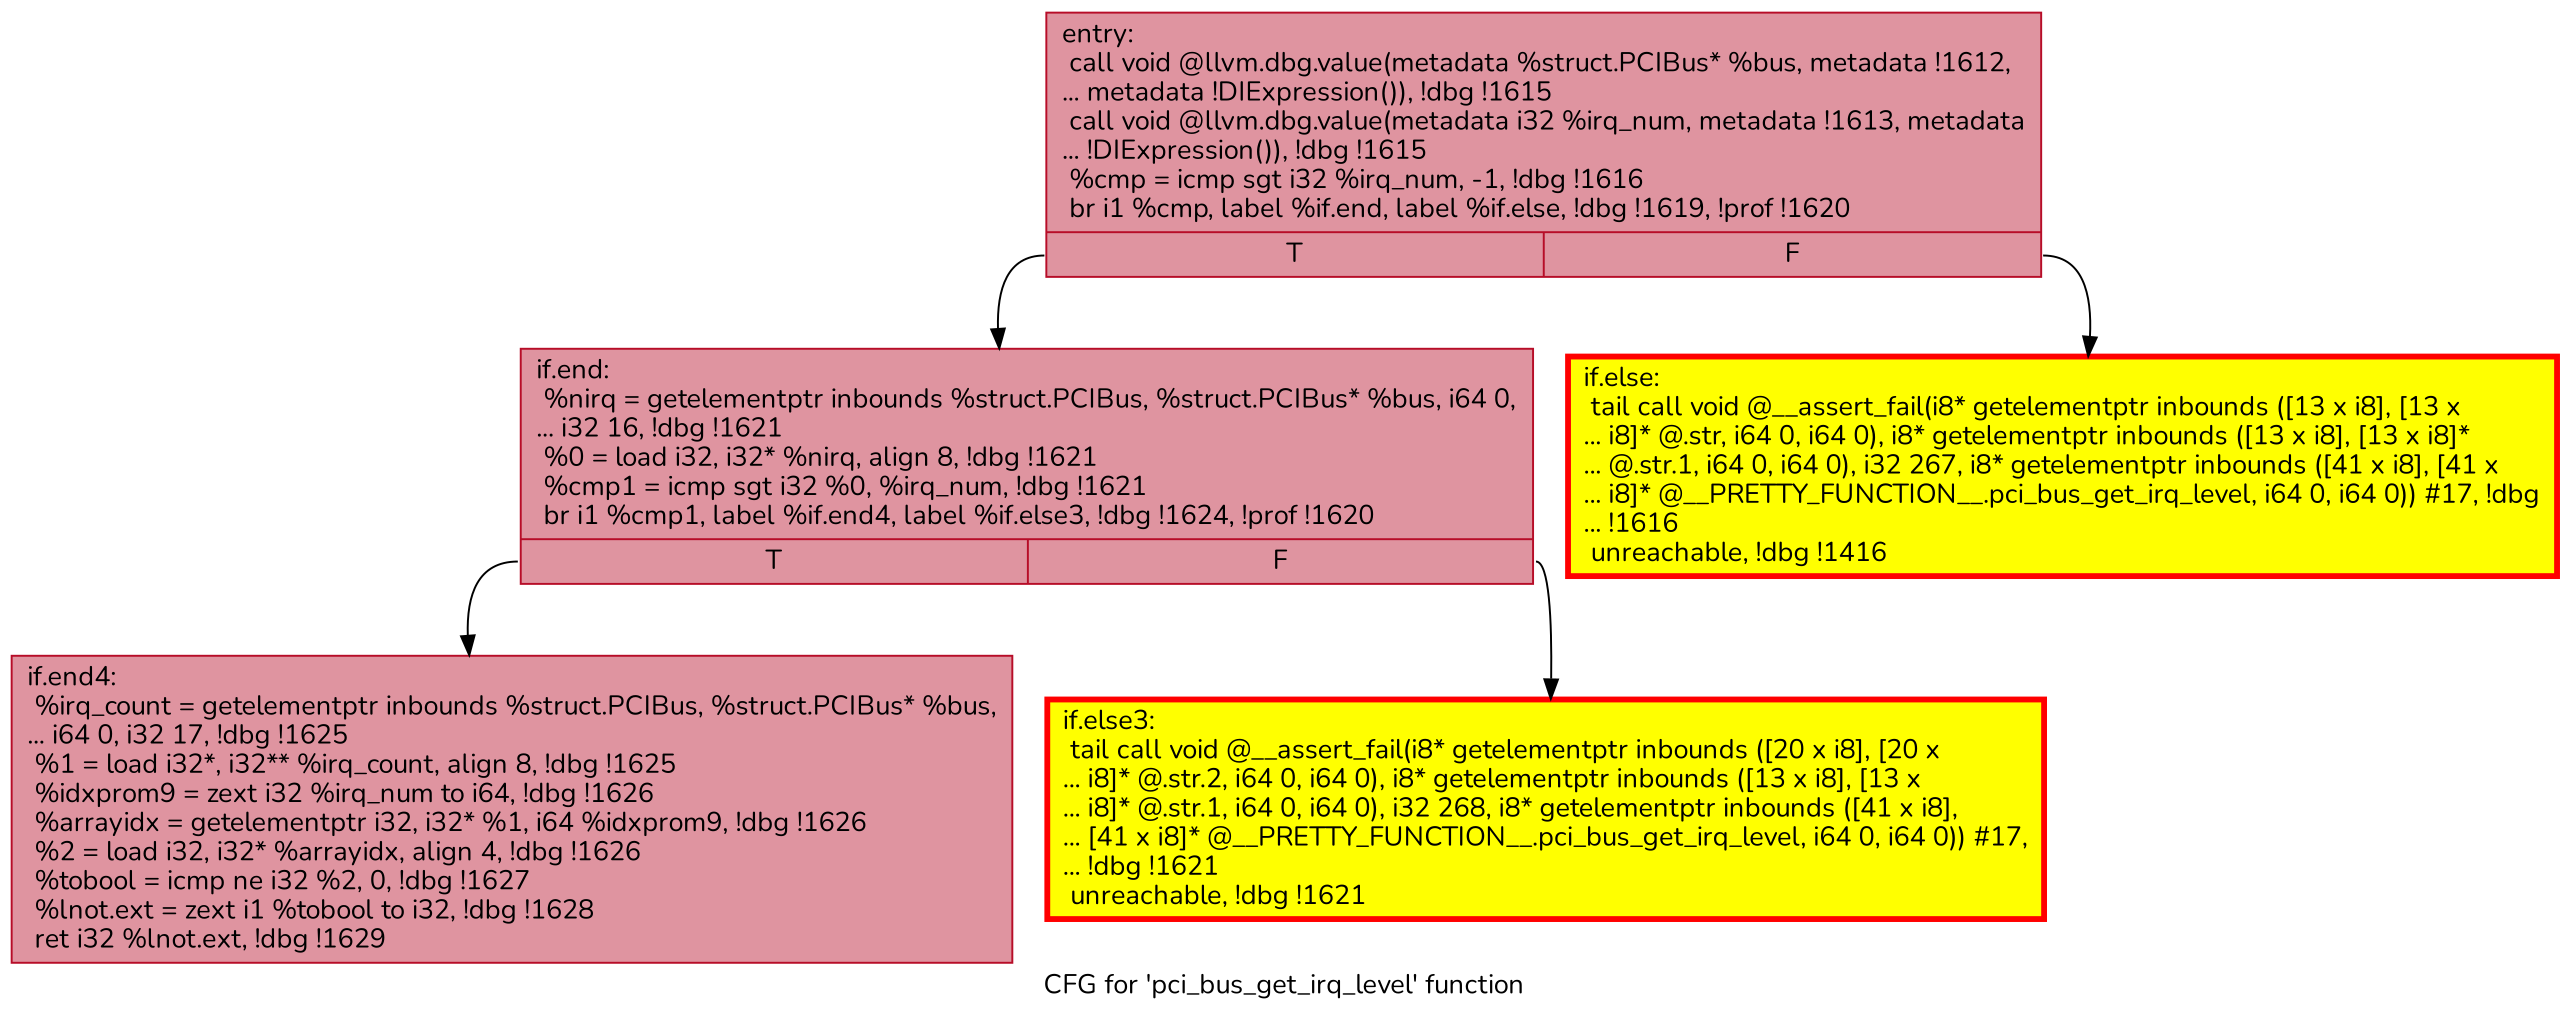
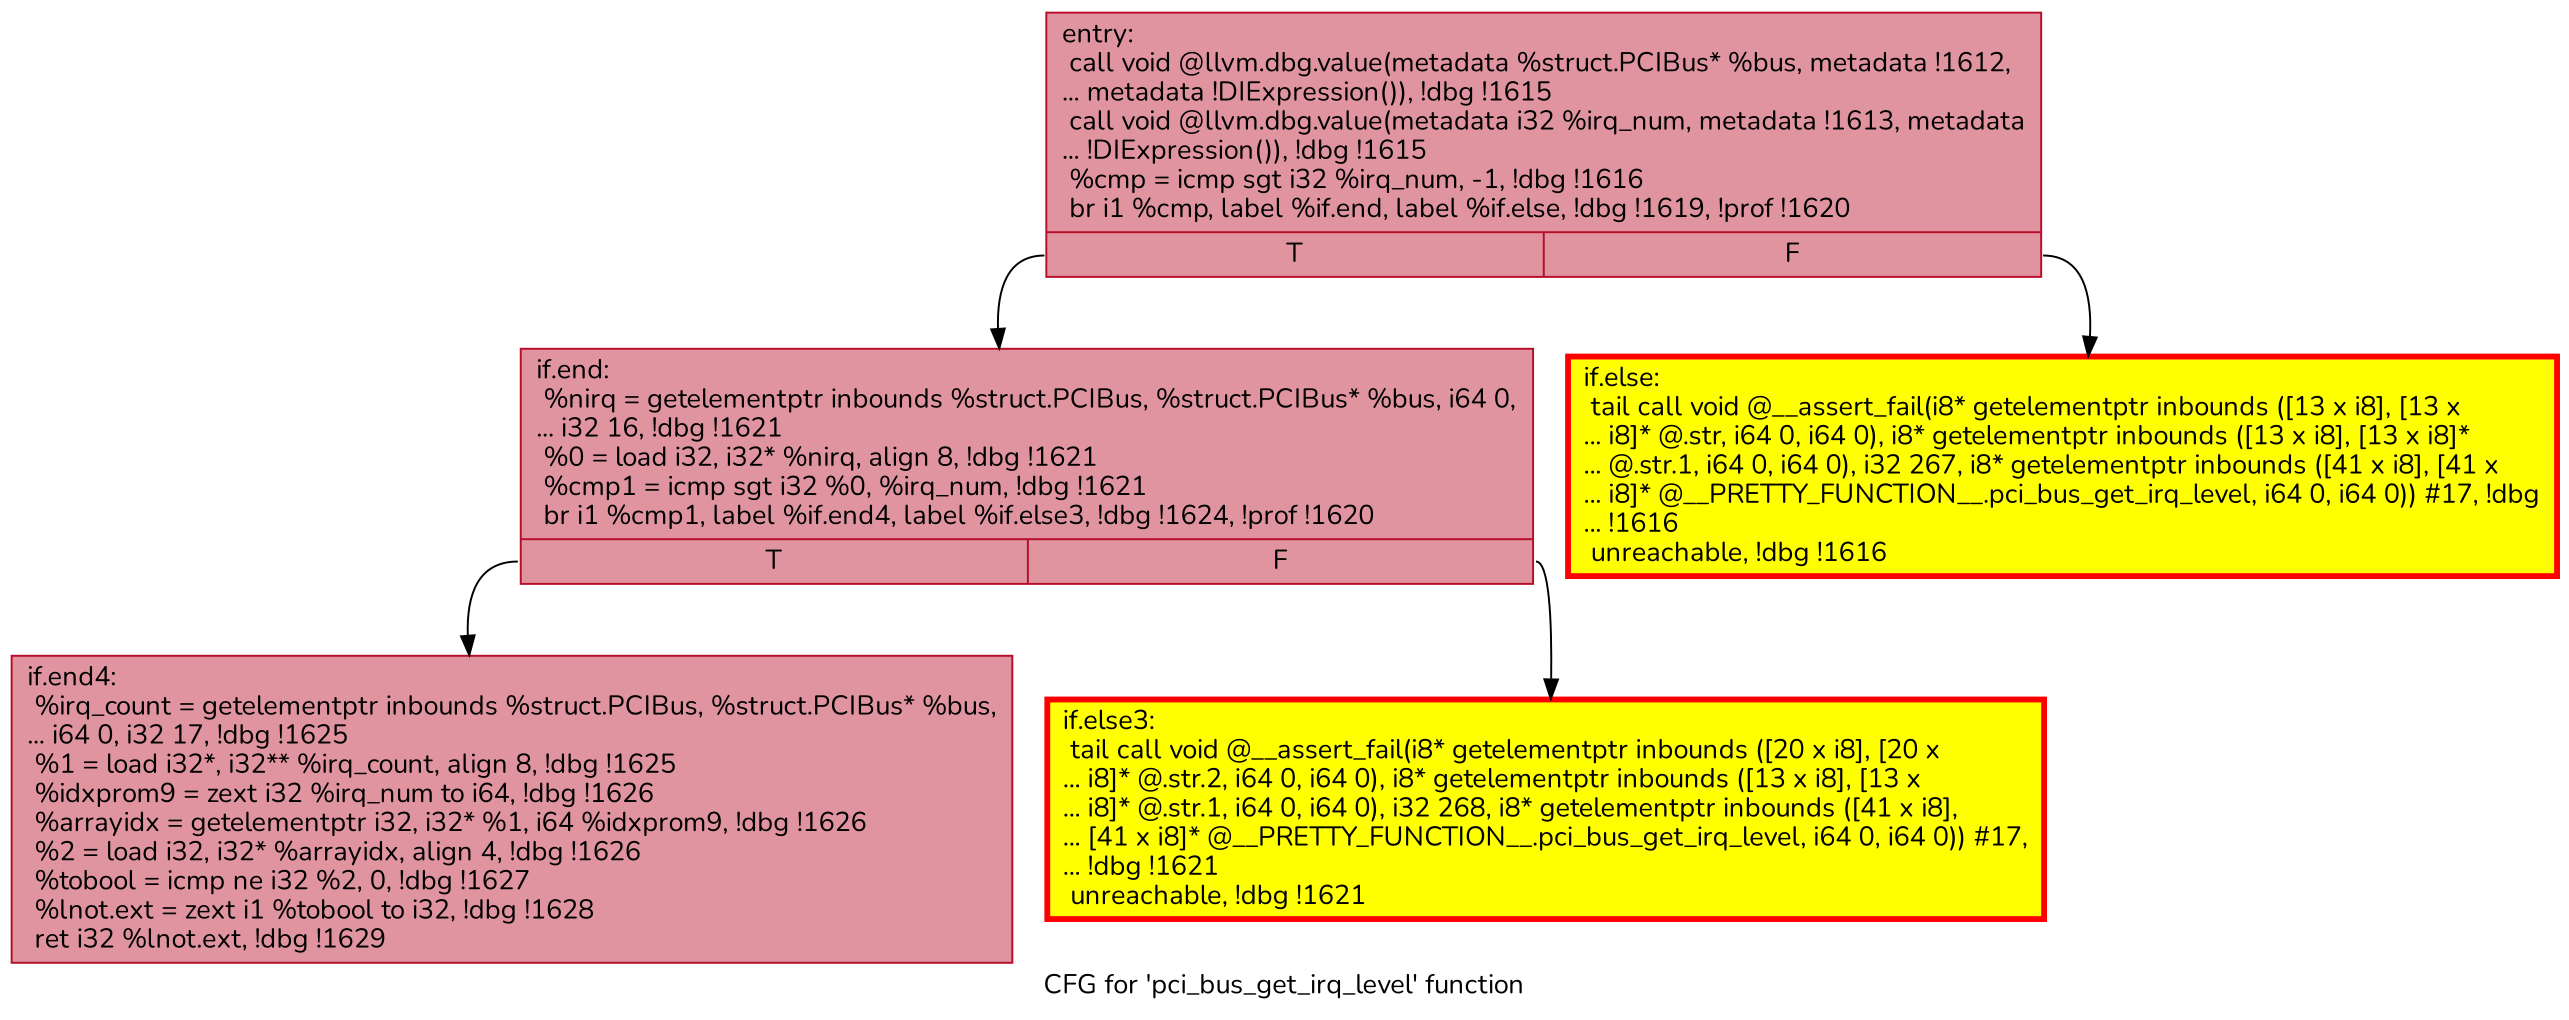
node "if.else:": text "unreachable, !dbg !1416" -> "unreachable, !dbg !1616"
